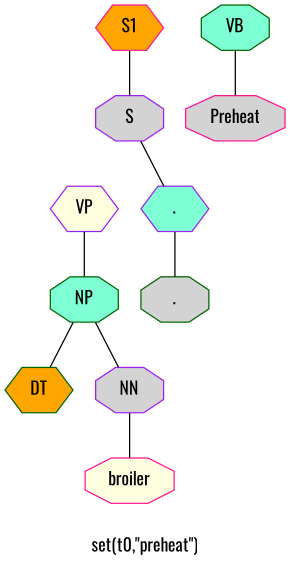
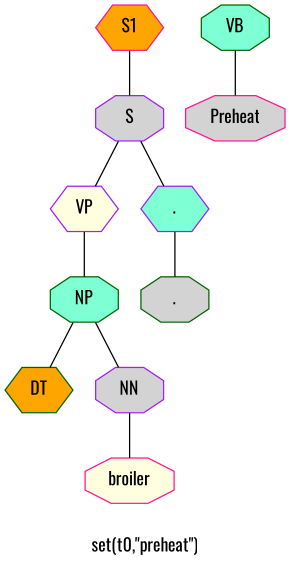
edge "S" -- "VP": added
